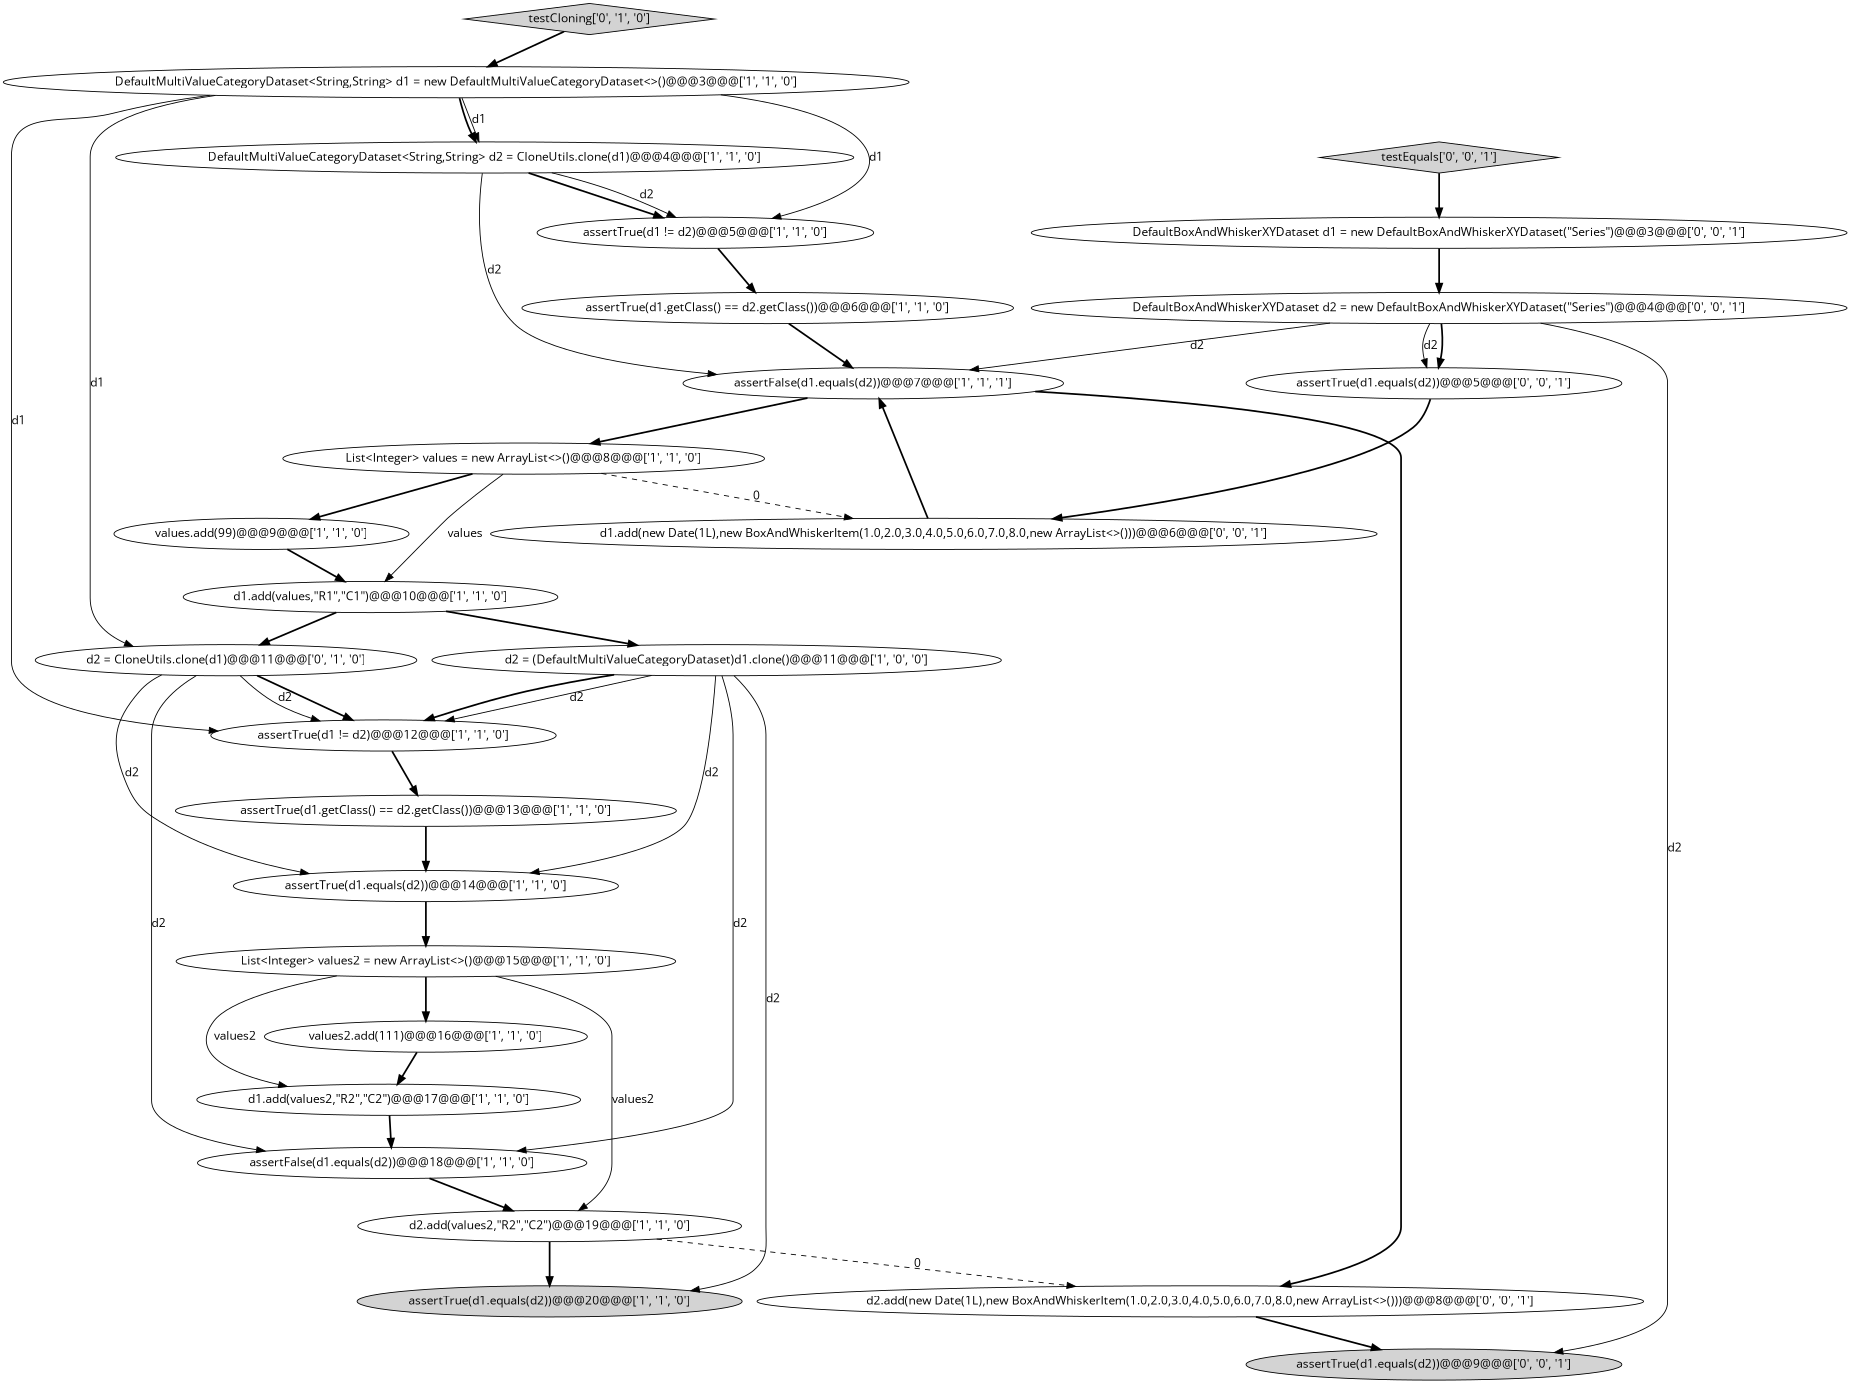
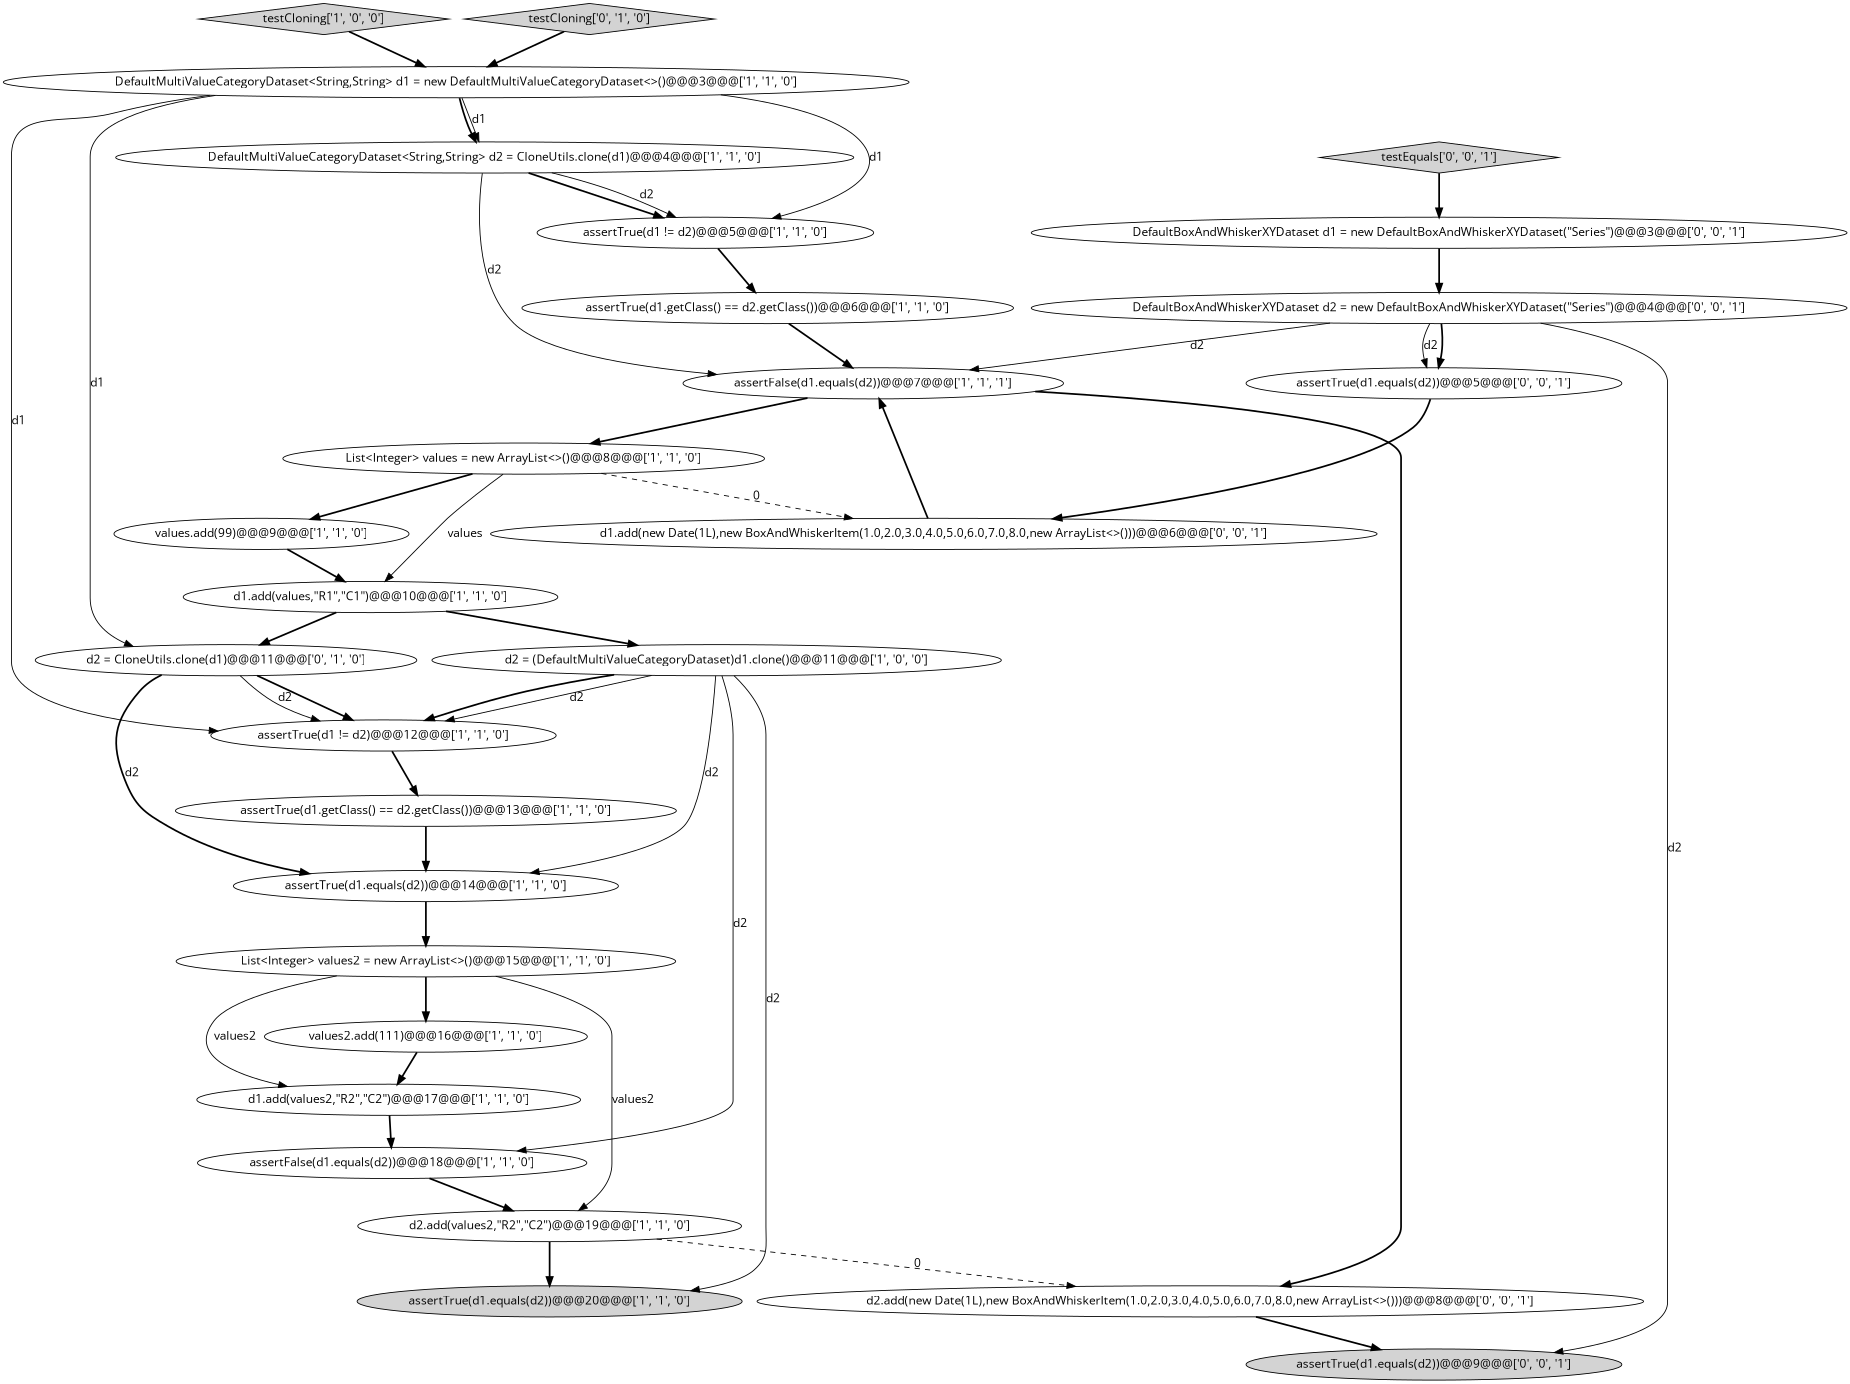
node "testCloning['1', '0', '0']": added
edge "d2 = CloneUtils.clone(d1)@@@11@@@['0', '1', '0']" -> "assertTrue(d1.equals(d2))@@@14@@@['1', '1', '0']": style solid -> bold
edge "d2 = CloneUtils.clone(d1)@@@11@@@['0', '1', '0']" -> "assertFalse(d1.equals(d2))@@@18@@@['1', '1', '0']": removed, label "d2"
